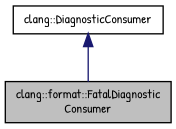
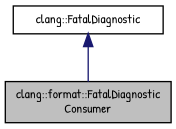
node "clang::DiagnosticConsumer": label "clang::DiagnosticConsumer" -> "clang::FatalDiagnostic"
